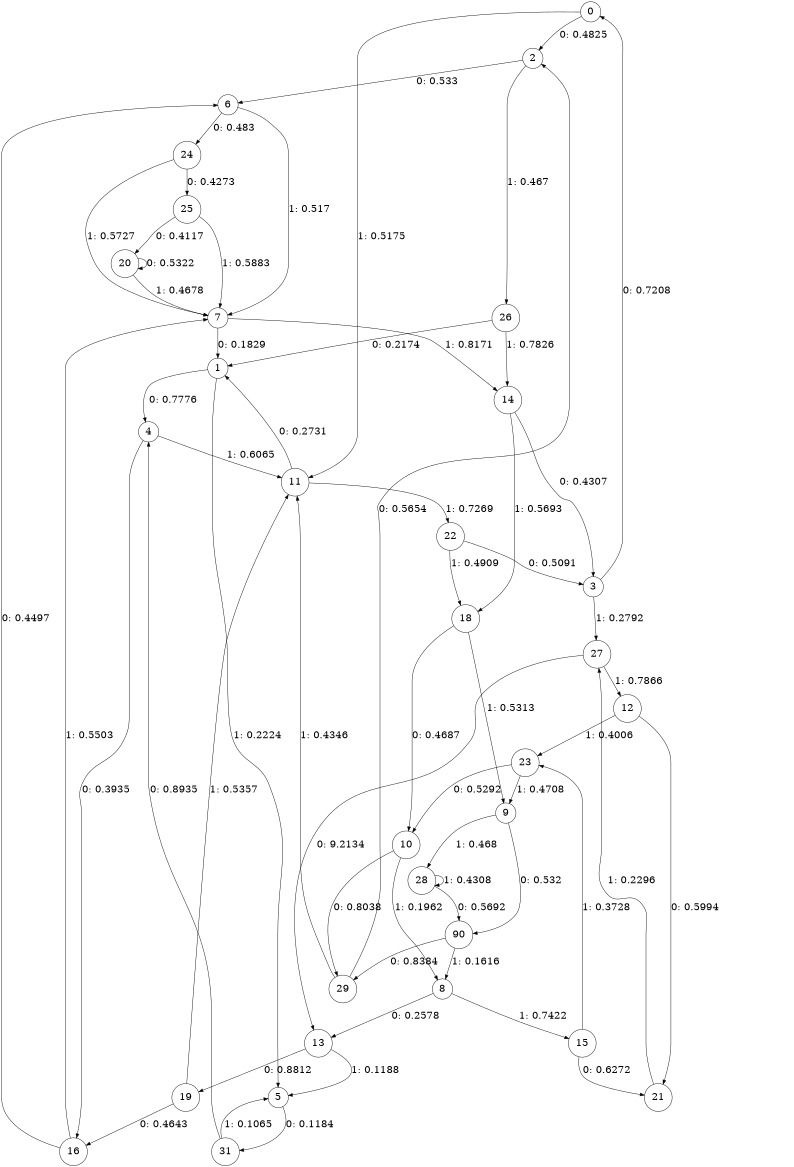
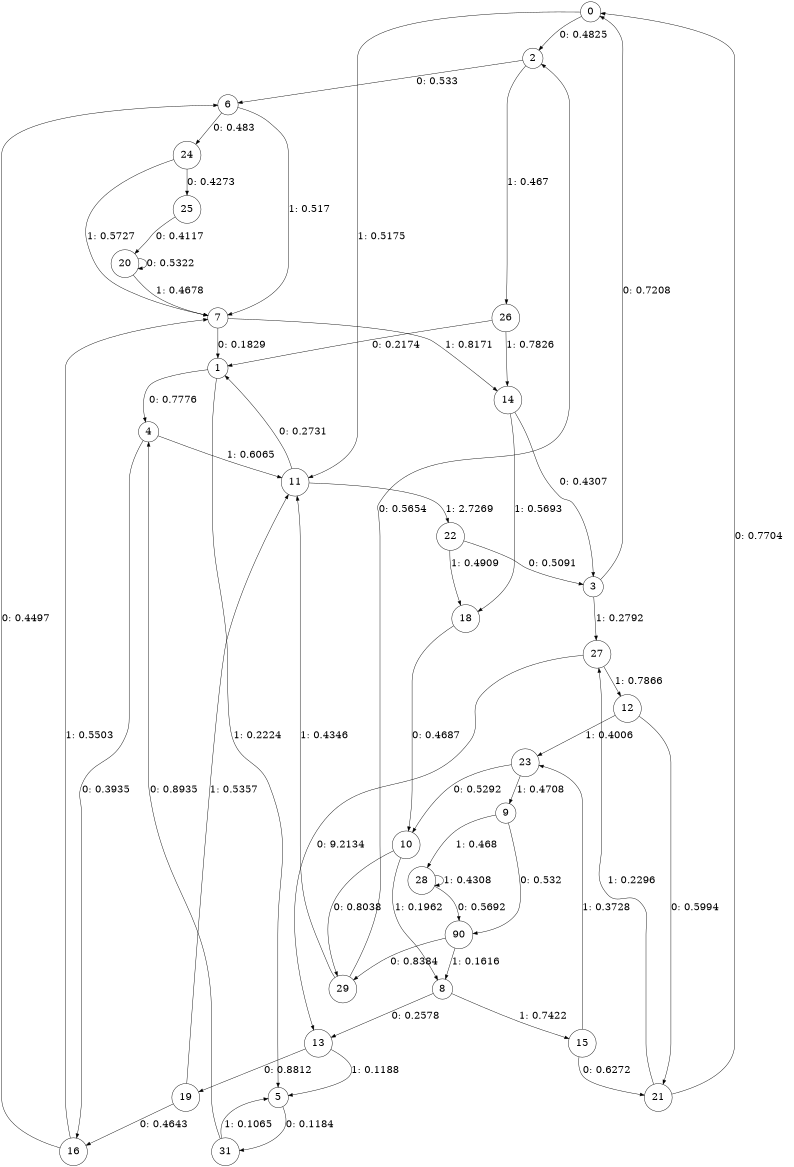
edge "25" -> "7": removed, label "1: 0.5883"
edge "11" -> "22": label "1: 0.7269   " -> "1: 2.7269   "
edge "21" -> "0": added, label "0: 0.7704"
edge "18" -> "9": removed, label "1: 0.5313"
